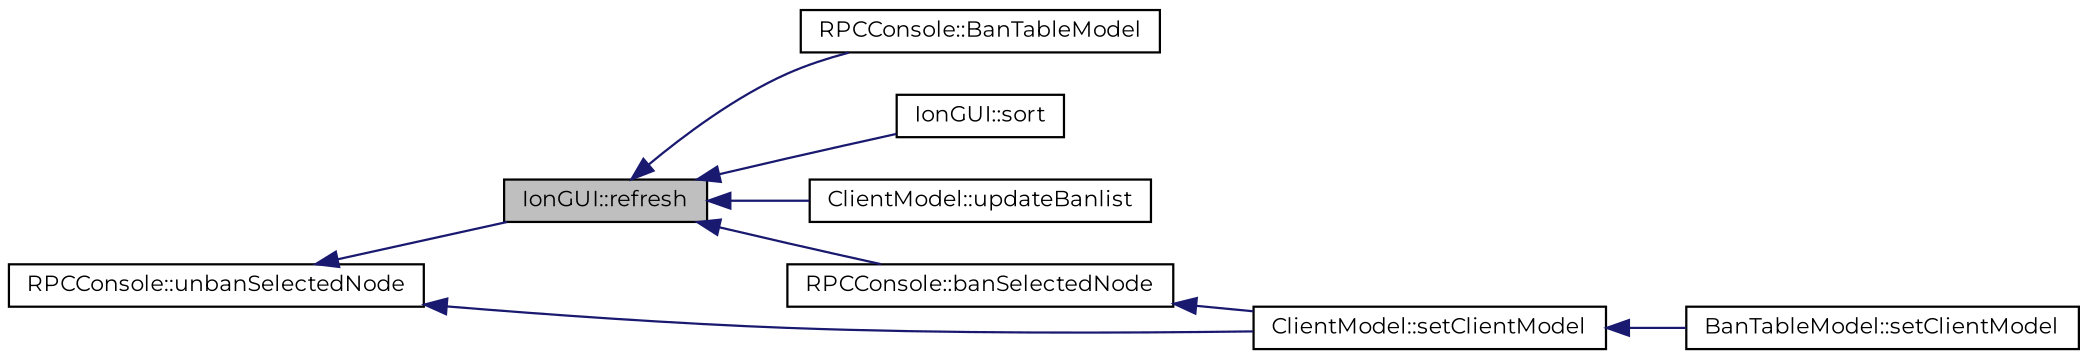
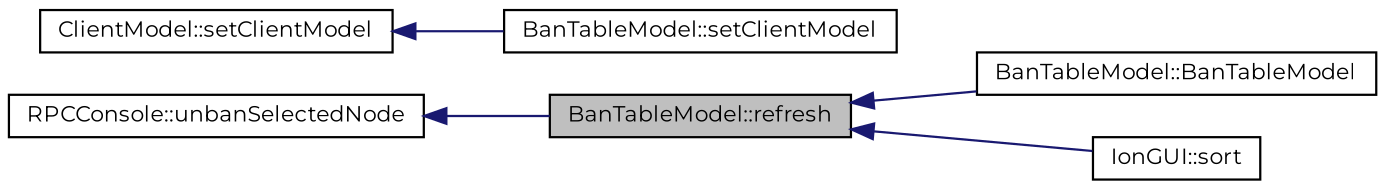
node "RPCConsole::BanTableModel": label "RPCConsole::BanTableModel" -> "BanTableModel::BanTableModel"
node "IonGUI::refresh": label "IonGUI::refresh" -> "BanTableModel::refresh"
node "ClientModel::updateBanlist": removed
node "RPCConsole::banSelectedNode": removed
edge "ClientModel::setClientModel" -> "RPCConsole::unbanSelectedNode": removed
